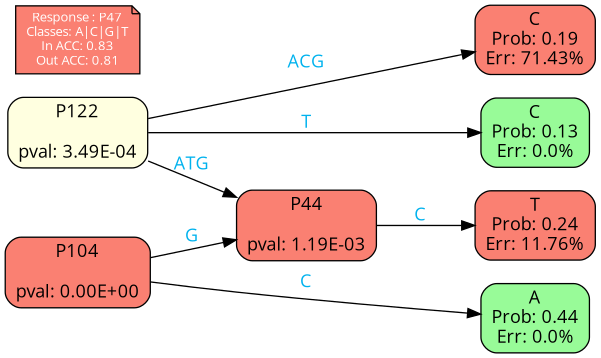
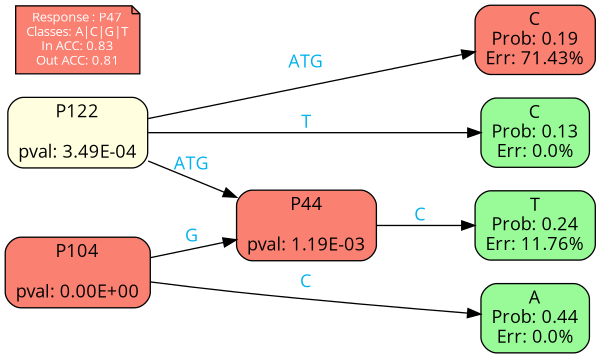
edge "P122 pval: 3.49E-04" -> "C Prob: 0.19 Err: 71.43%": label "ACG" -> "ATG"
node "T Prob: 0.24 Err: 11.76%": fillcolor salmon -> palegreen
